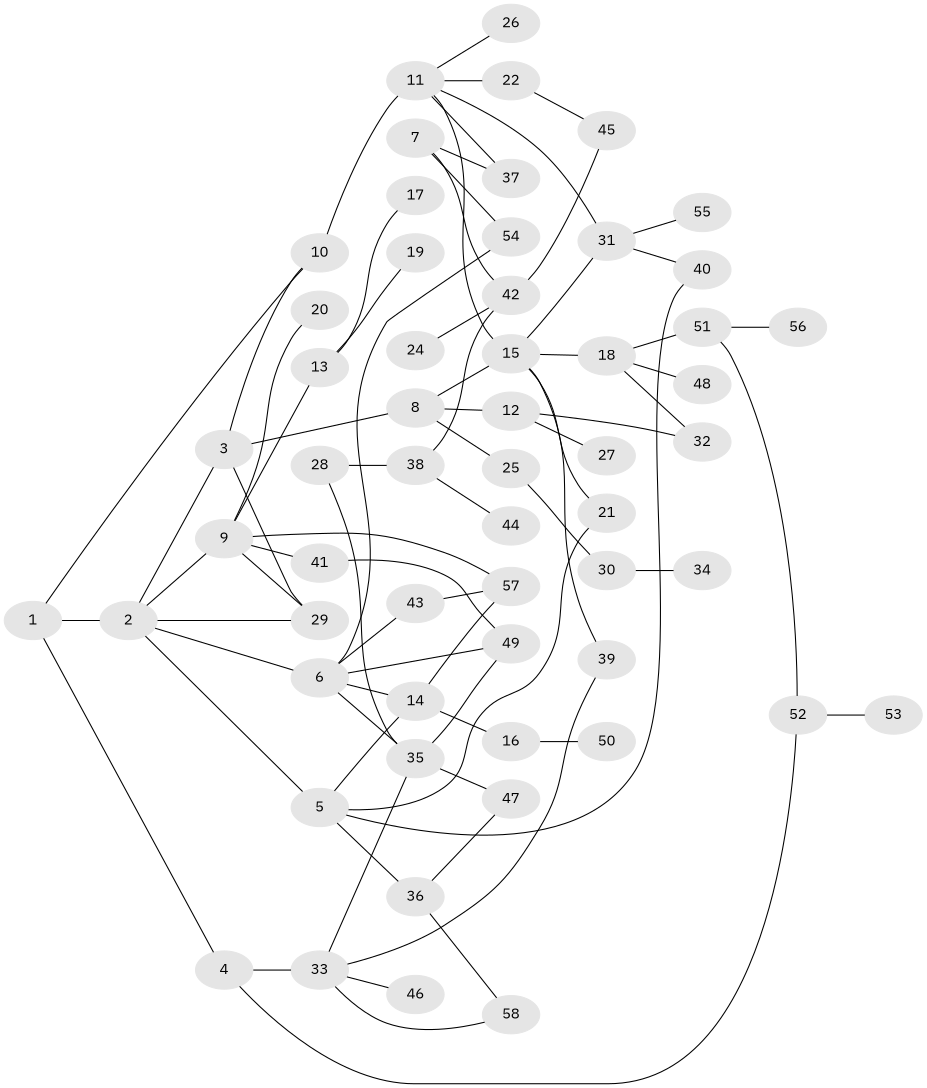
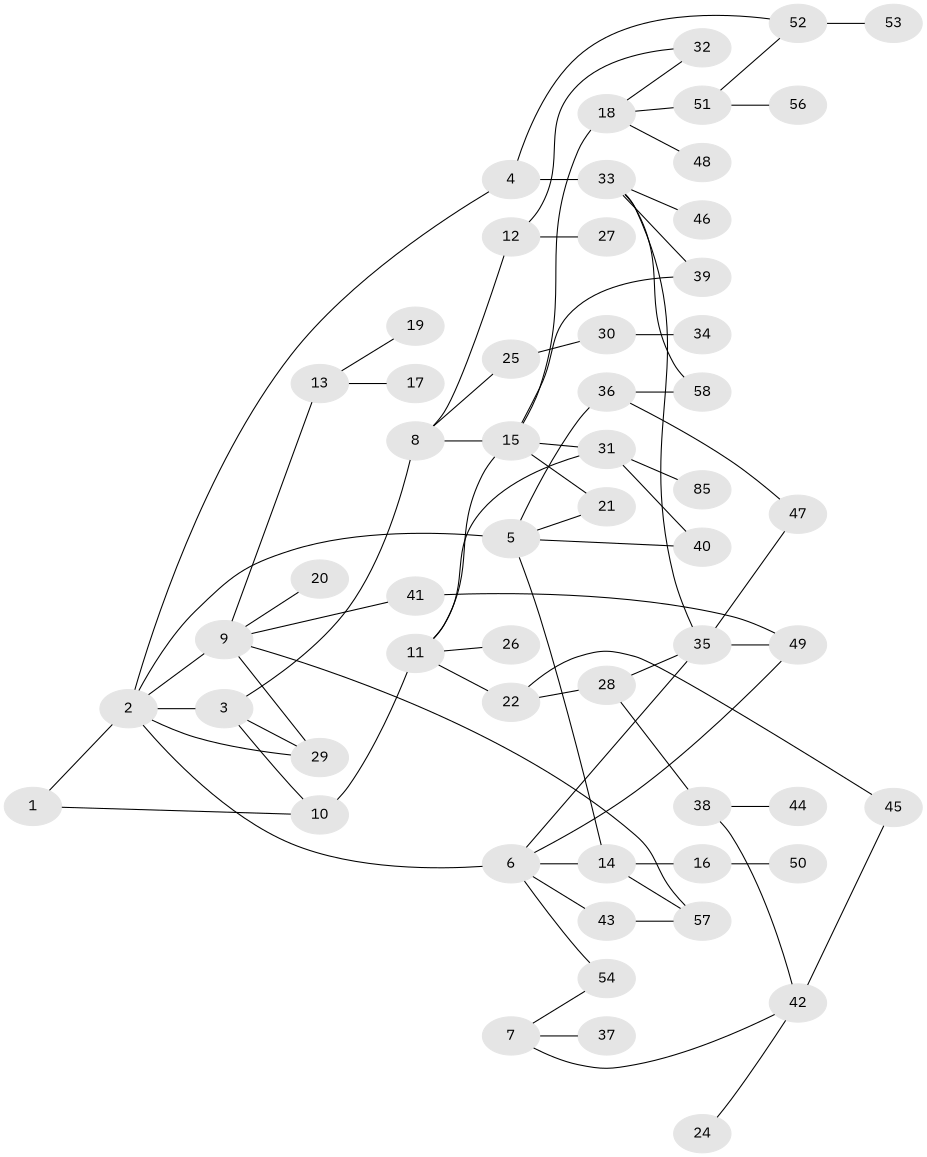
edge "11" -- "37": removed
node "55": label "55" -> "85"
edge "28" -- "22": added
edge "1" -- "4": now "2" -- "4"
